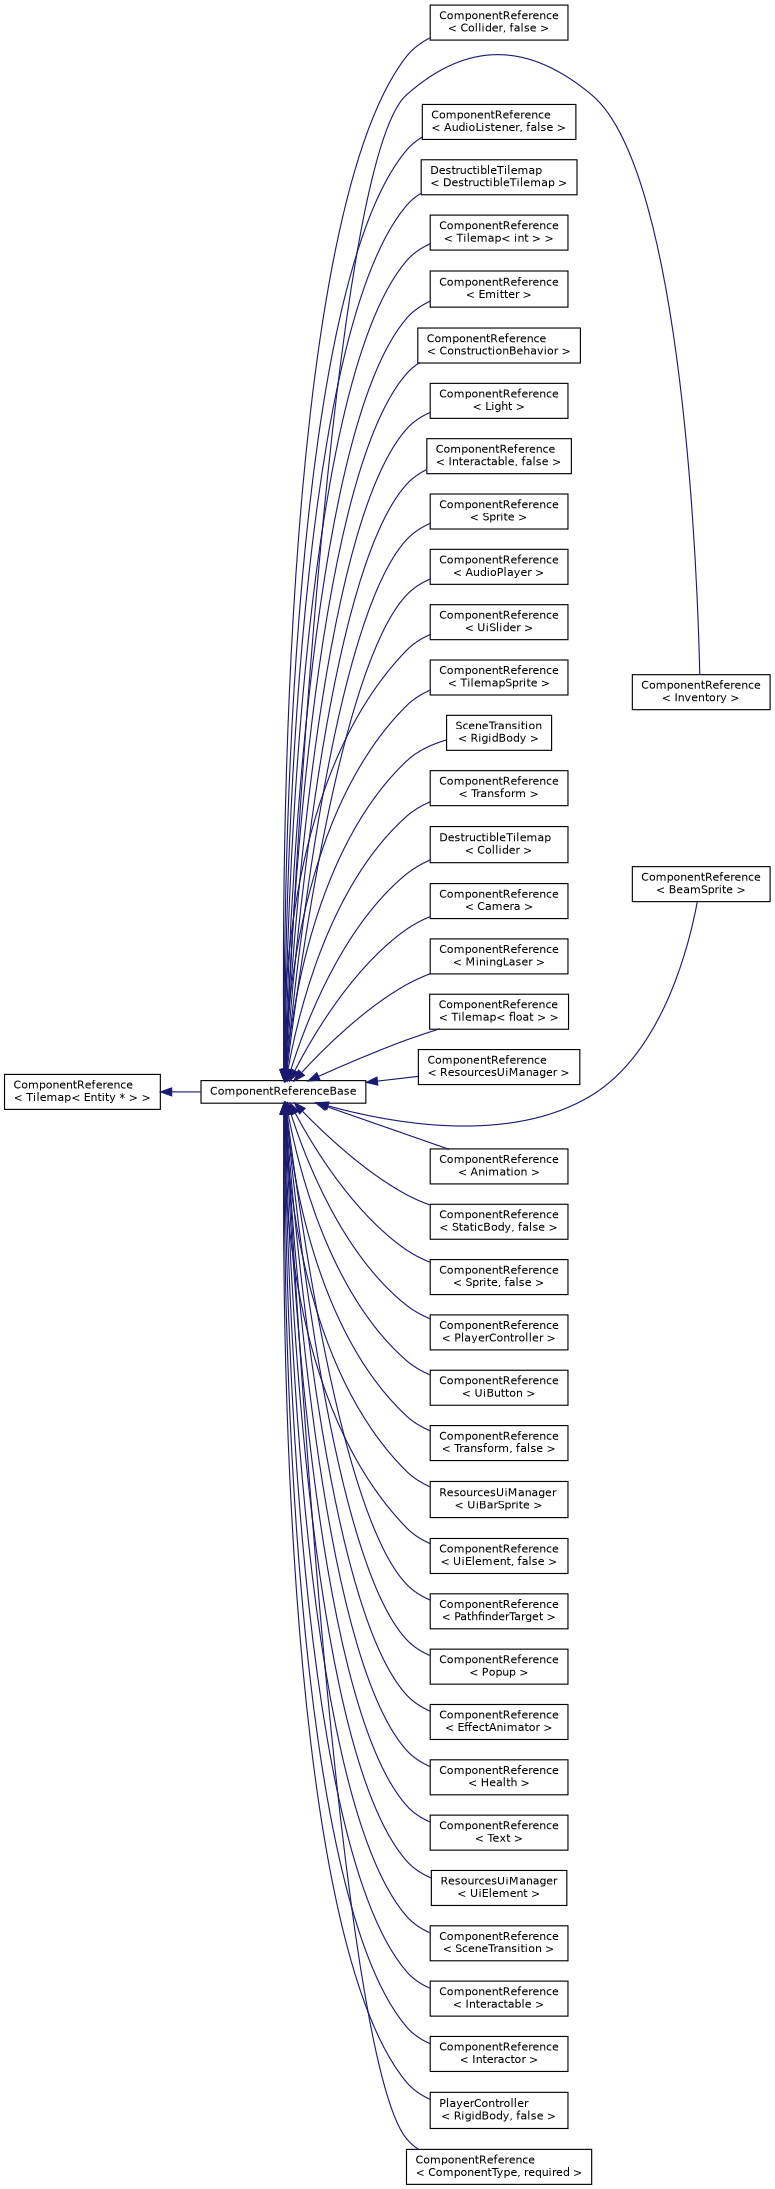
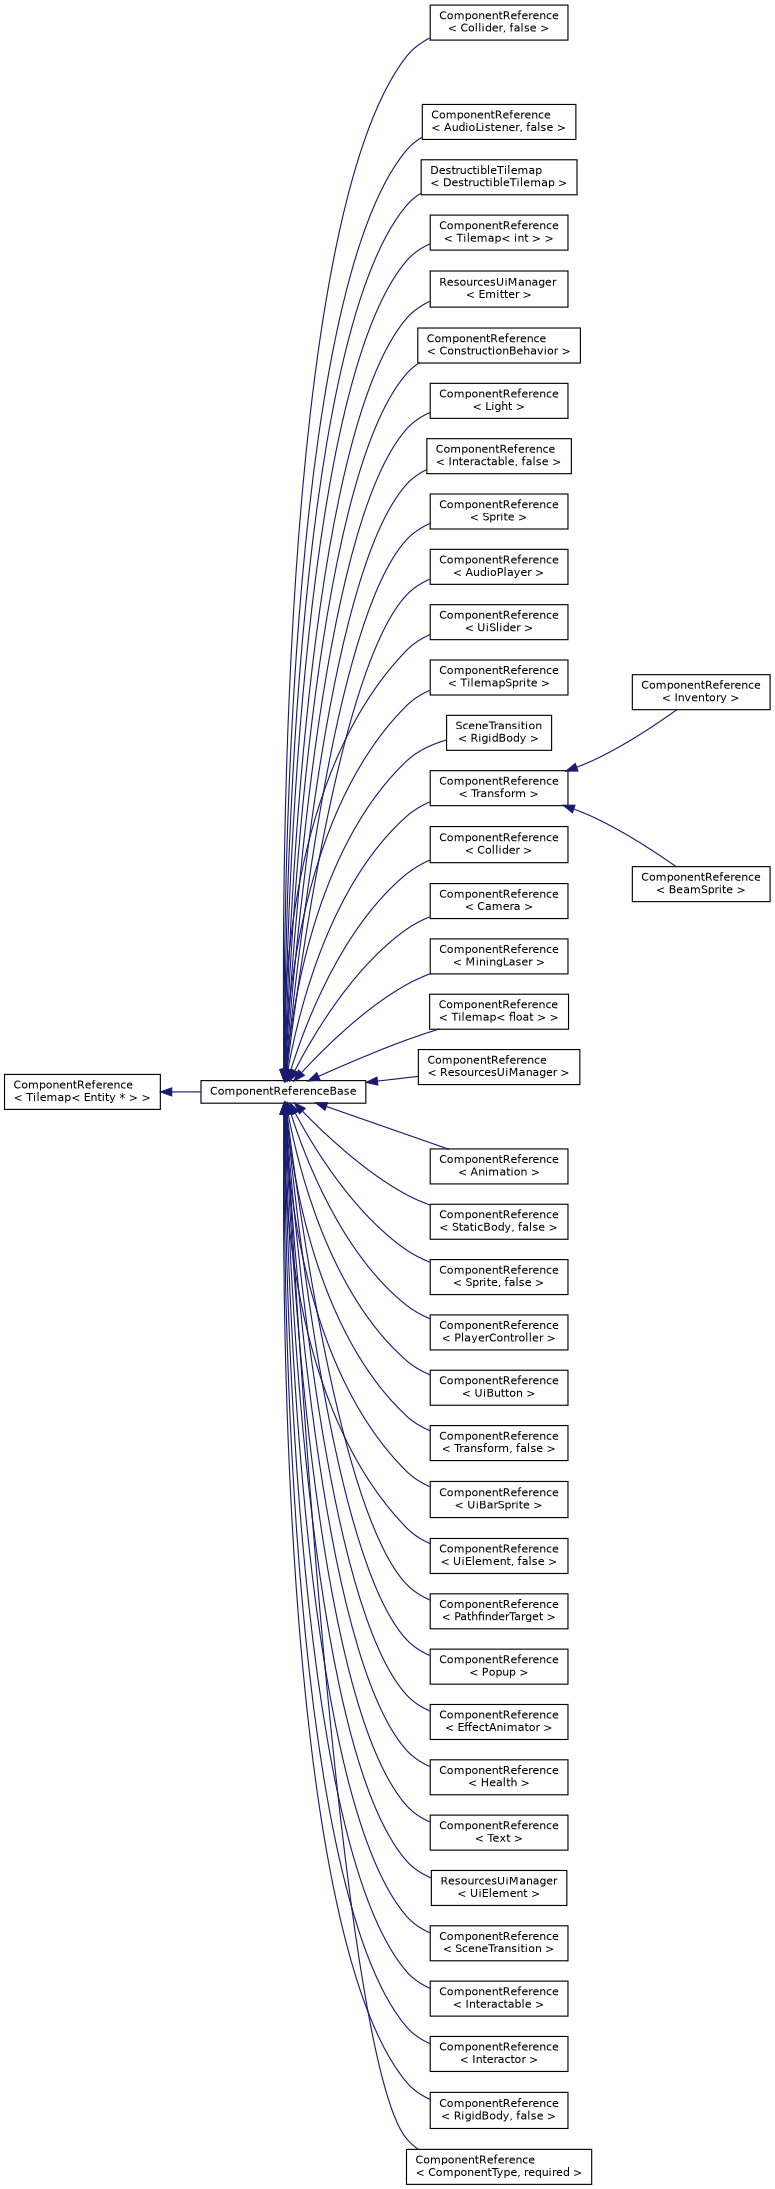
edge "ComponentReference < Inventory >" -> "ComponentReferenceBase": now "ComponentReference < Inventory >" -> "ComponentReference < Transform >"
node "ComponentReference < Emitter >": label "ComponentReference < Emitter >" -> "ResourcesUiManager < Emitter >"
node "DestructibleTilemap < Collider >": label "DestructibleTilemap < Collider >" -> "ComponentReference < Collider >"
edge "ComponentReference < BeamSprite >" -> "ComponentReferenceBase": now "ComponentReference < BeamSprite >" -> "ComponentReference < Transform >"
node "ResourcesUiManager < UiBarSprite >": label "ResourcesUiManager < UiBarSprite >" -> "ComponentReference < UiBarSprite >"
node "PlayerController < RigidBody, false >": label "PlayerController < RigidBody, false >" -> "ComponentReference < RigidBody, false >"
